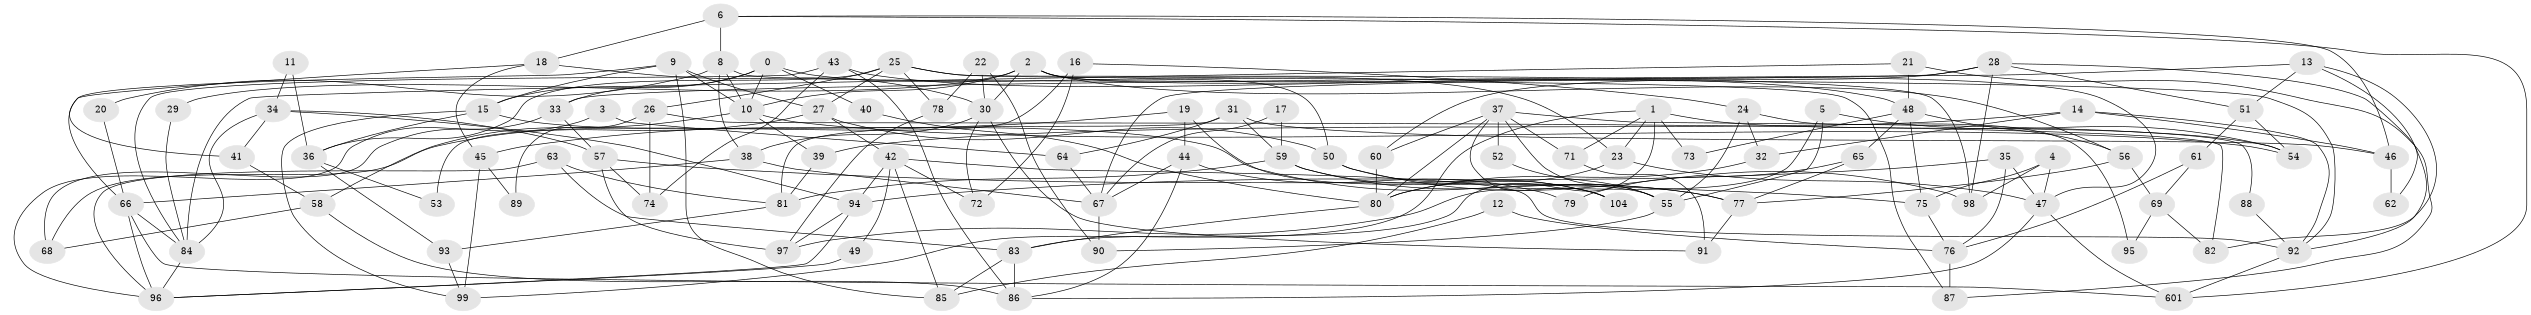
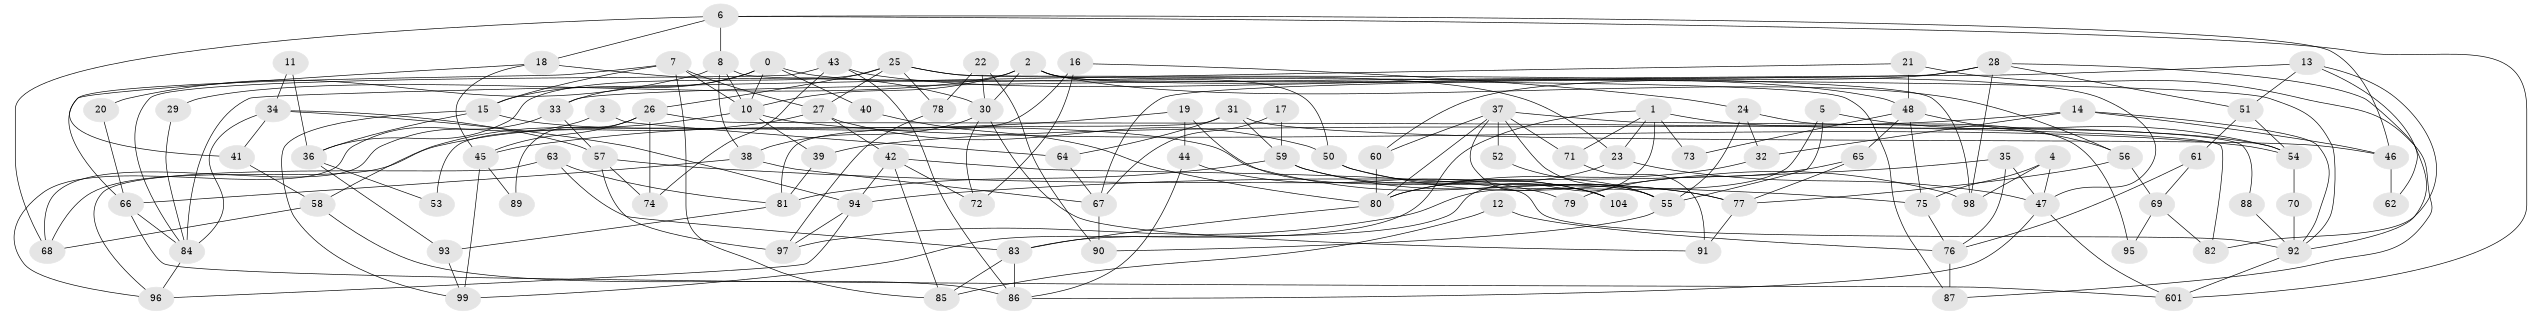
edge "6" -- "68": added
node "9": label "9" -> "7"
edge "26" -- "45": added
edge "44" -- "67": removed
node "70": added
edge "66" -- "96": removed
node "49": removed
